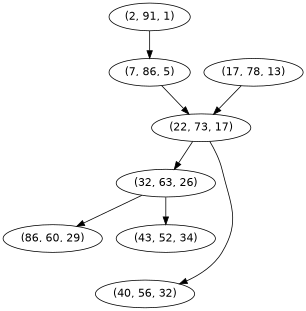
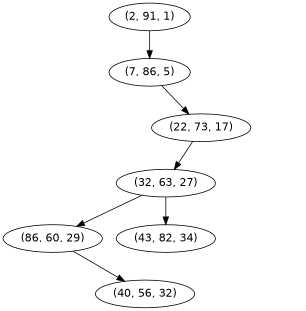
node "(17, 78, 13)": removed
node "(32, 63, 26)": label "(32, 63, 26)" -> "(32, 63, 27)"
edge "(22, 73, 17)" -> "(40, 56, 32)": now "(86, 60, 29)" -> "(40, 56, 32)"
node "(43, 52, 34)": label "(43, 52, 34)" -> "(43, 82, 34)"
